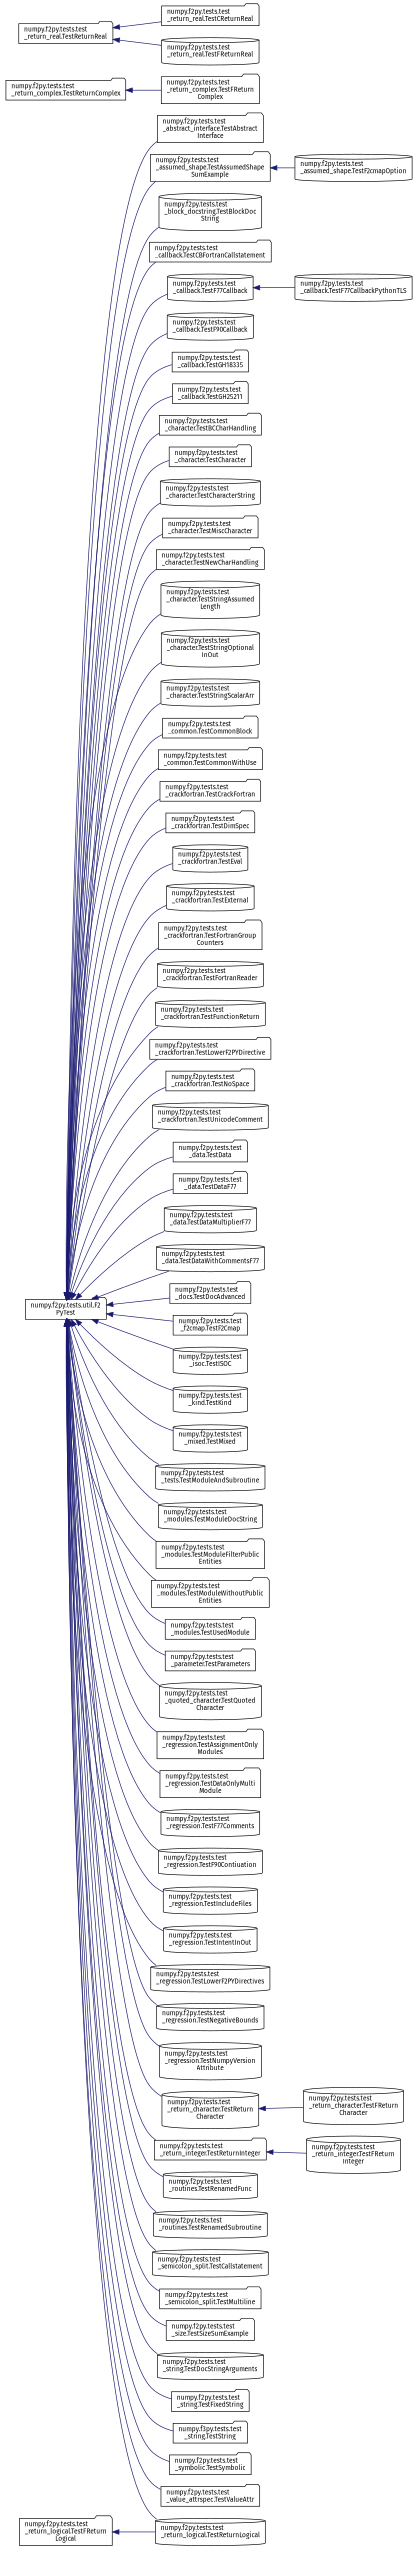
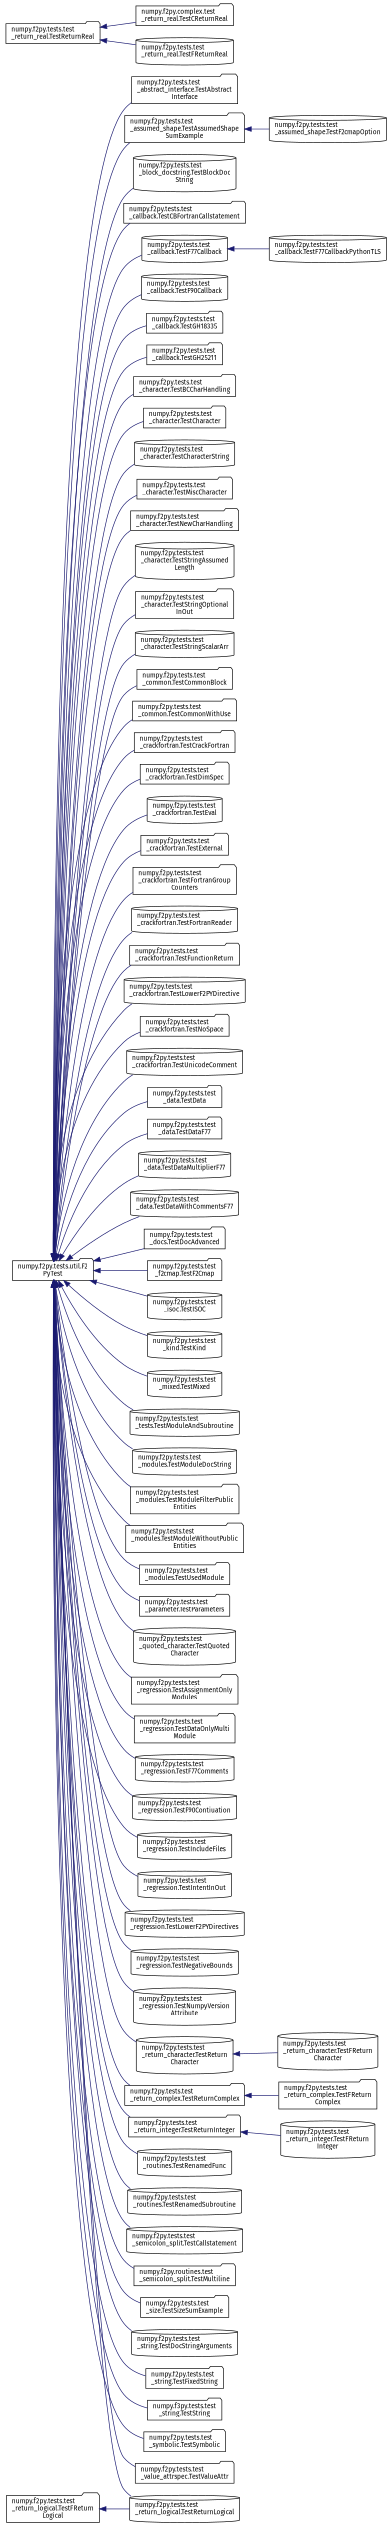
node "numpy.f2py.tests.test _return_real.TestCReturnReal": label "numpy.f2py.tests.test _return_real.TestCReturnReal" -> "numpy.f2py.complex.test _return_real.TestCReturnReal"
node "numpy.f2py.tests.test _character.TestStringOptional InOut": shape cylinder -> folder
node "numpy.f2py.tests.test _crackfortran.TestExternal": shape cylinder -> folder
node "numpy.f2py.tests.test _crackfortran.TestFunctionReturn": shape cylinder -> folder
node "numpy.f2py.tests.test _crackfortran.TestLowerF2PYDirective": shape folder -> cylinder
edge "numpy.f2py.tests.test _return_complex.TestReturnComplex" -> "numpy.f2py.tests.util.F2 PyTest": added
node "numpy.f2py.tests.test _semicolon_split.TestMultiline": label "numpy.f2py.tests.test _semicolon_split.TestMultiline" -> "numpy.f2py.routines.test _semicolon_split.TestMultiline"
